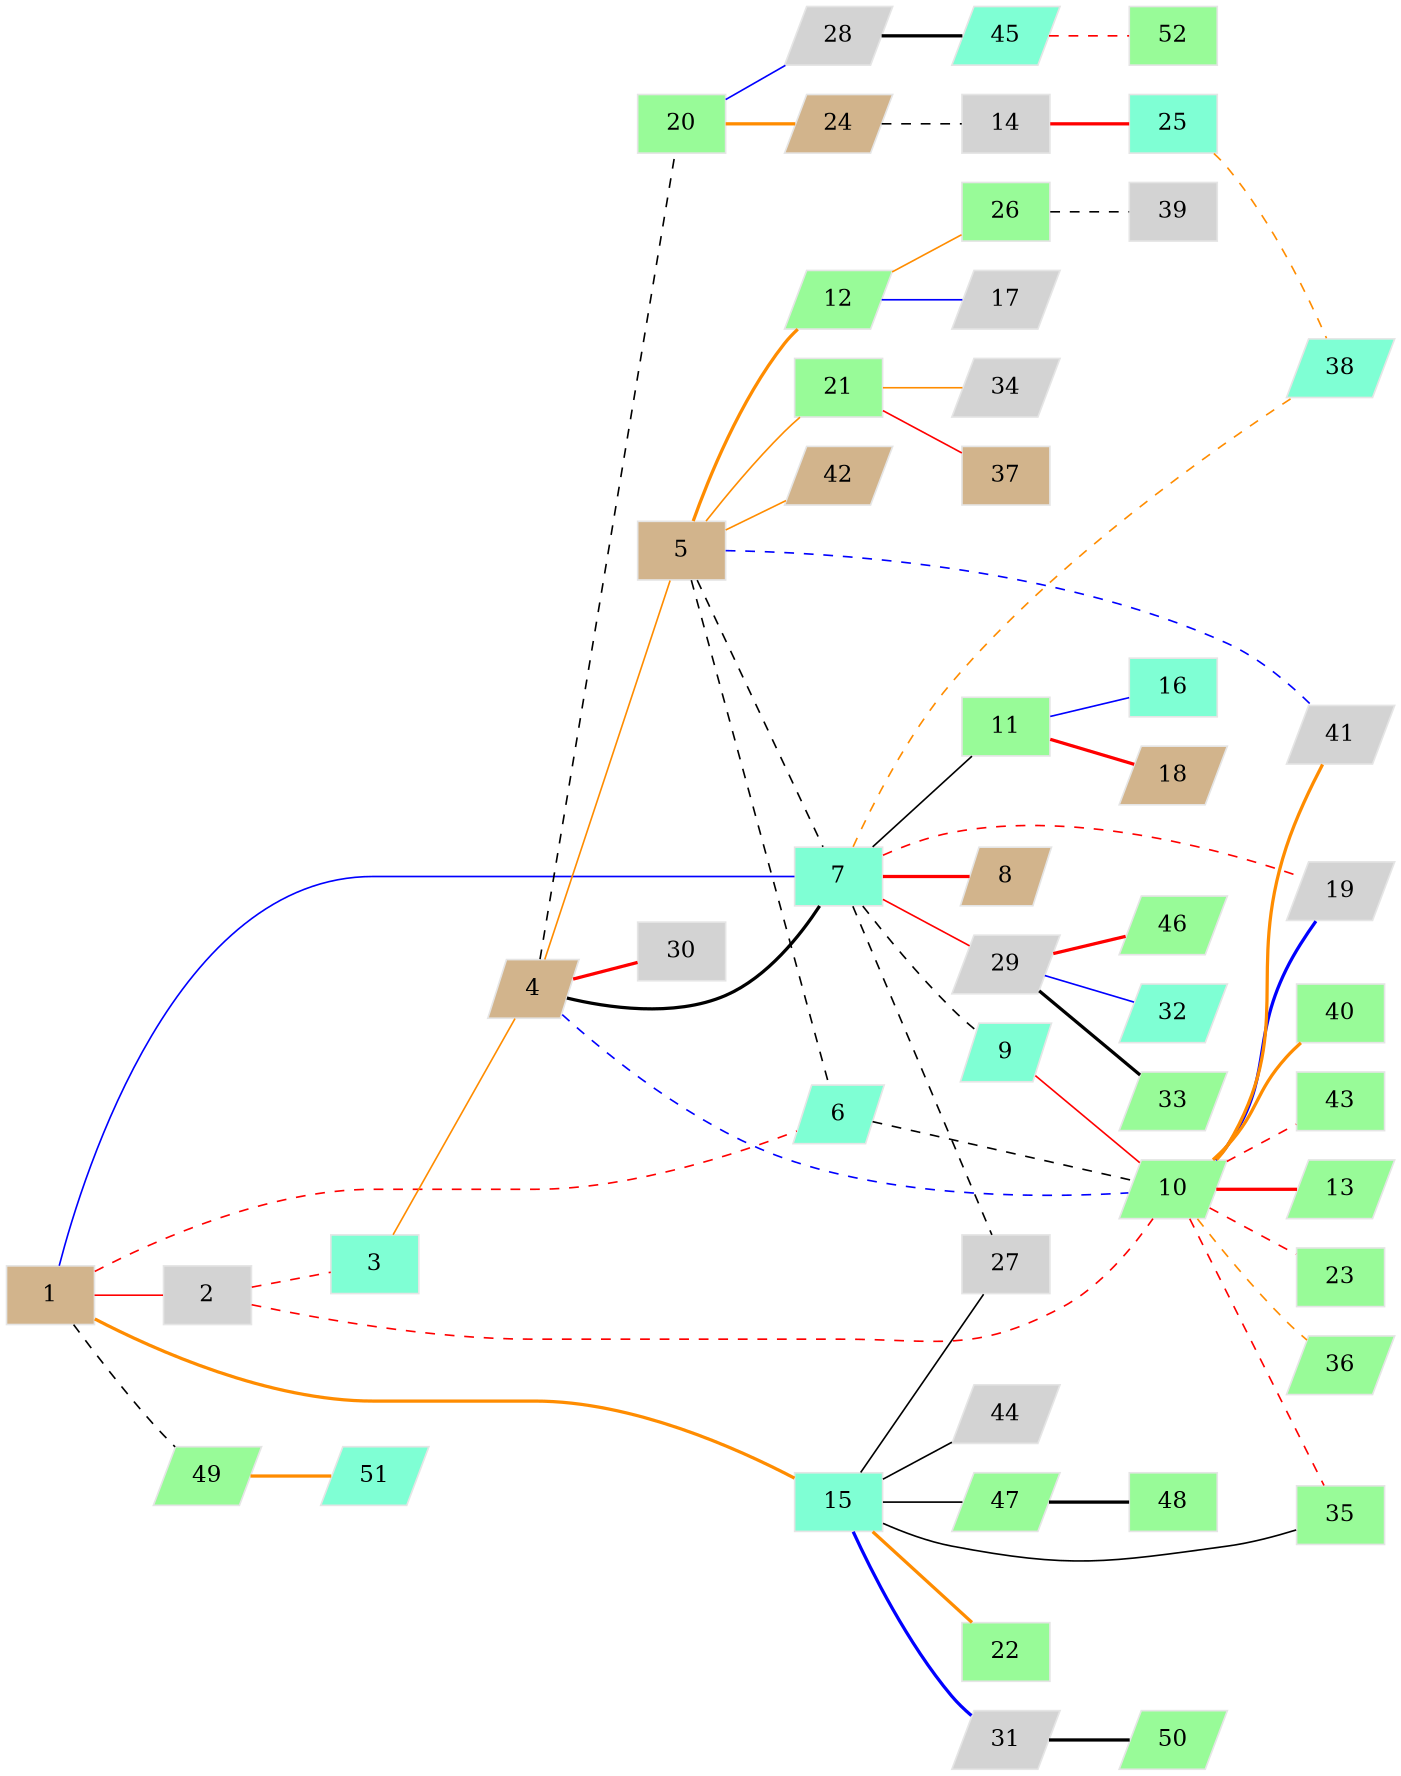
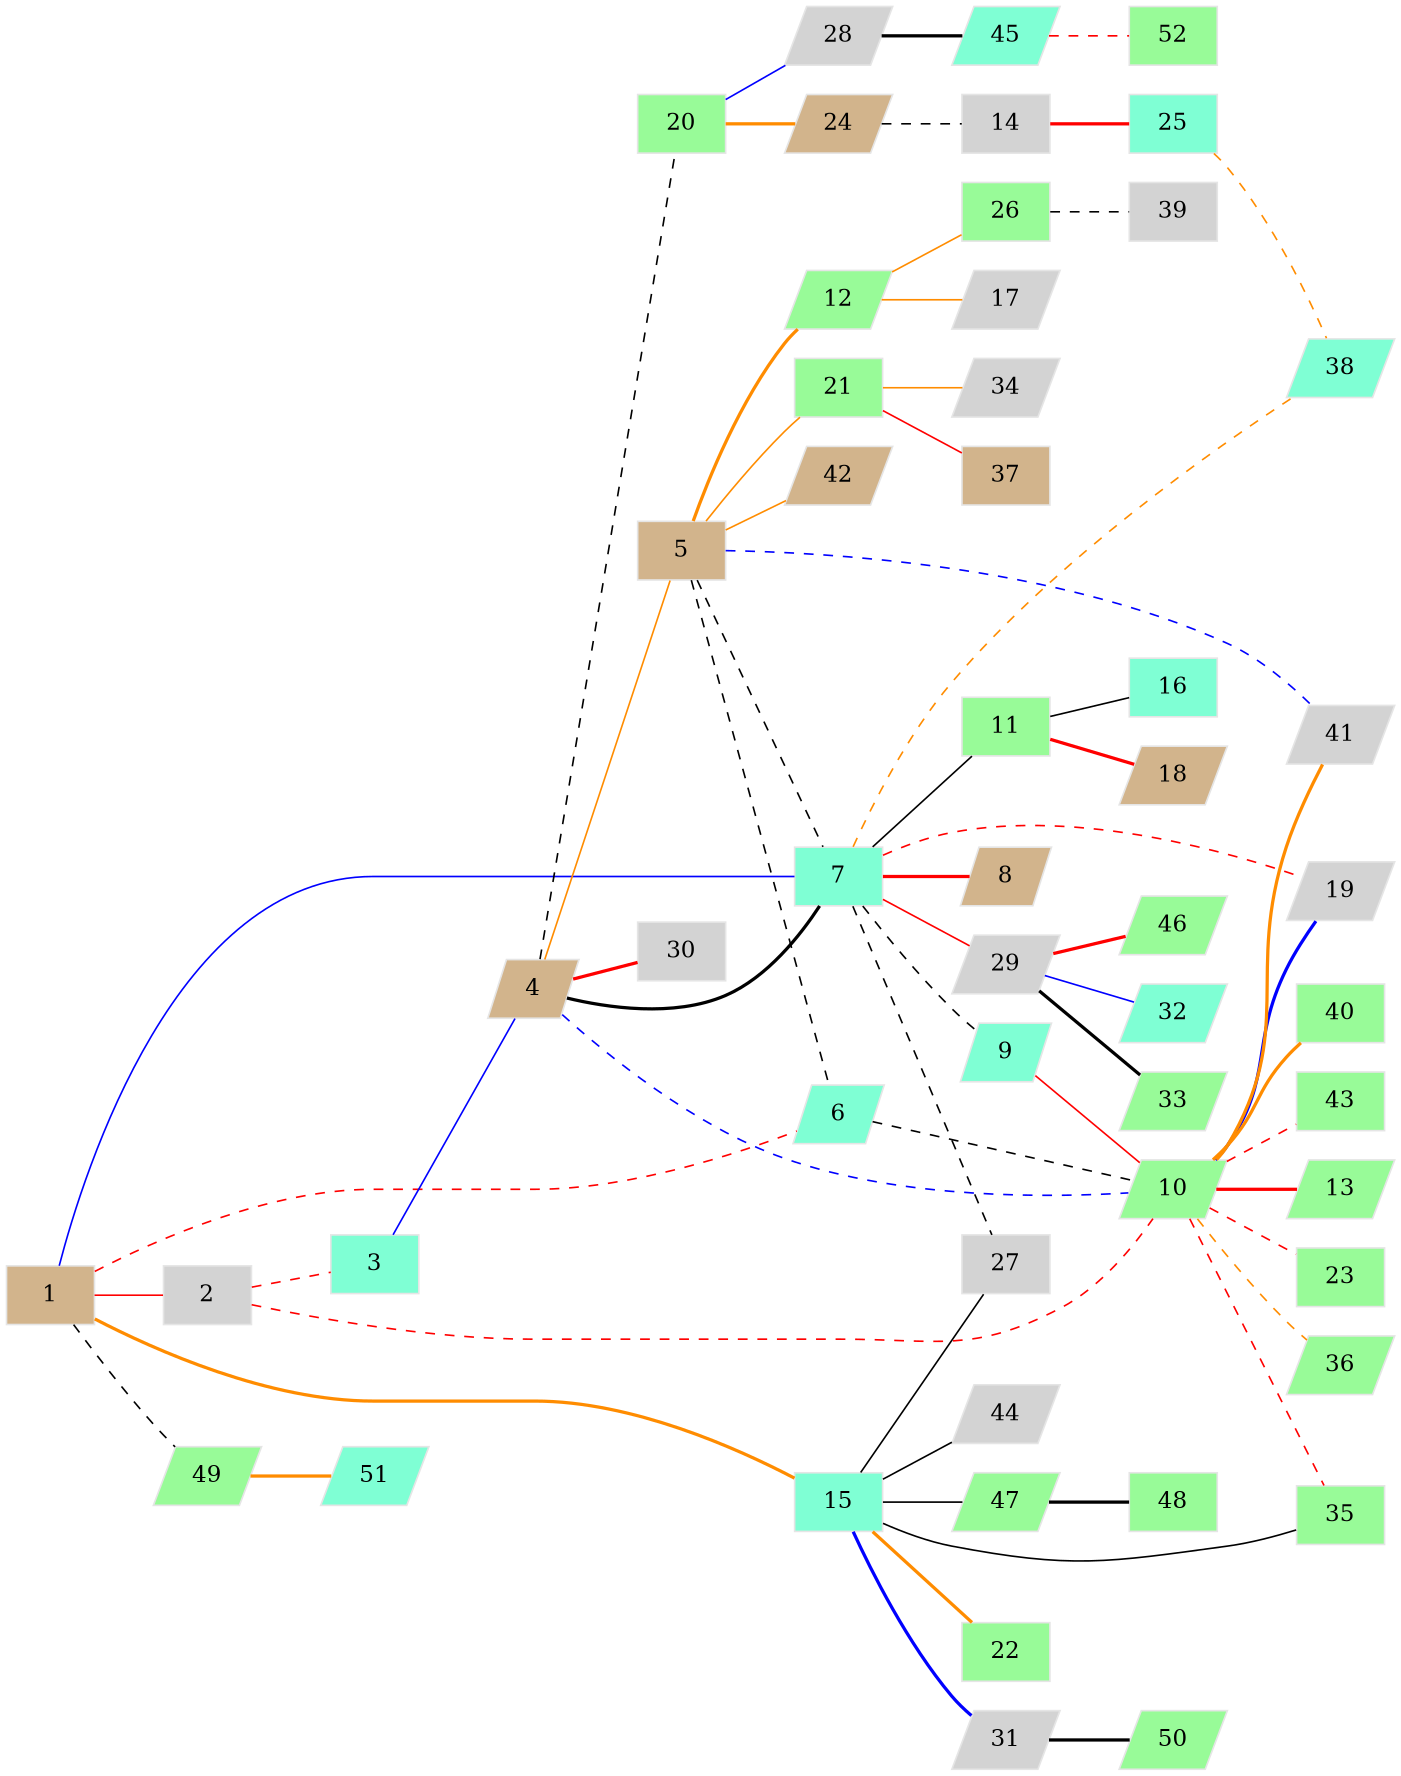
edge "12" -- "17": color blue -> darkorange
edge "16" -- "11": color blue -> black
edge "4" -- "3": color darkorange -> blue
